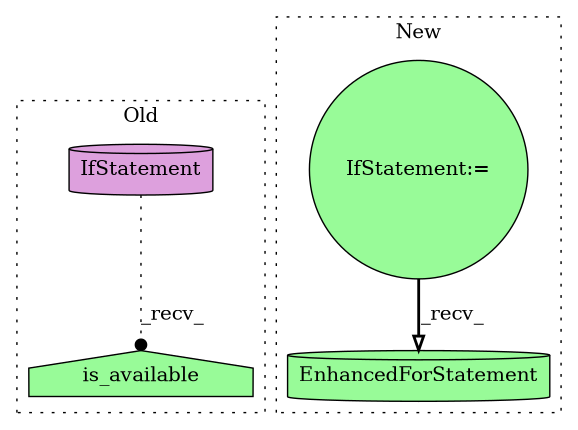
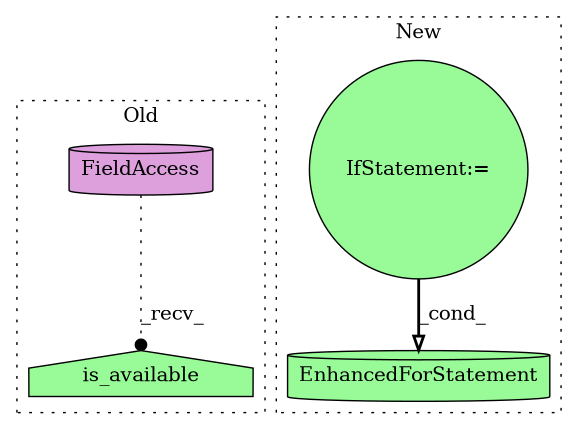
node "IfStatement": label "IfStatement" -> "FieldAccess"
edge "IfStatement:=" -> "EnhancedForStatement": label "_recv_" -> "_cond_"
